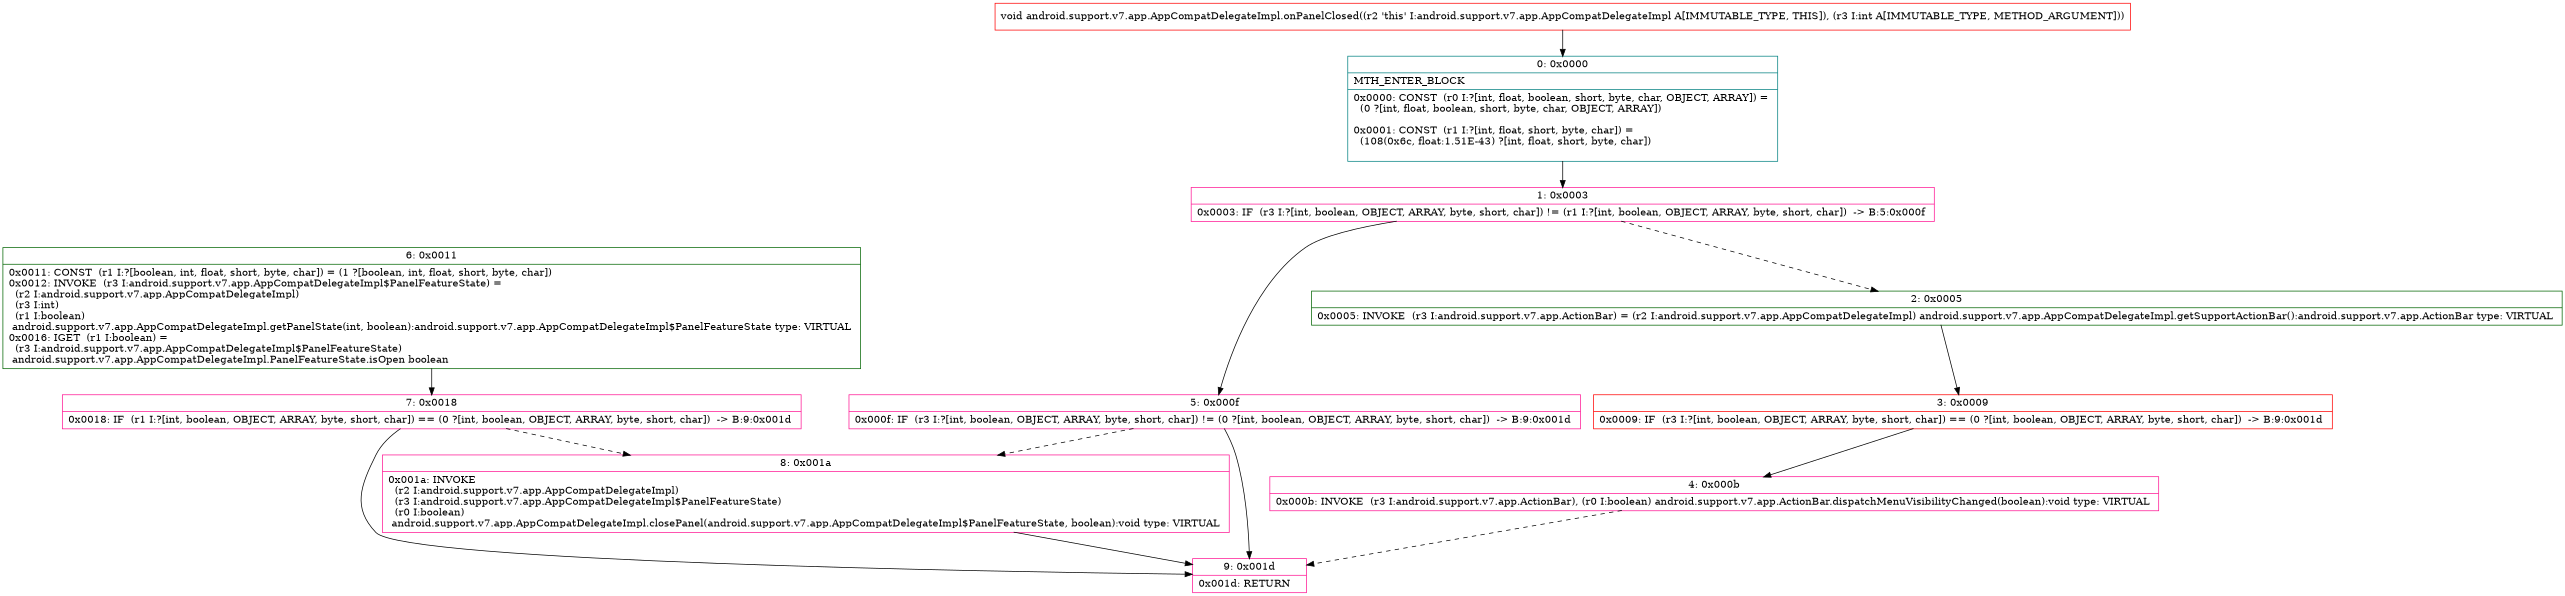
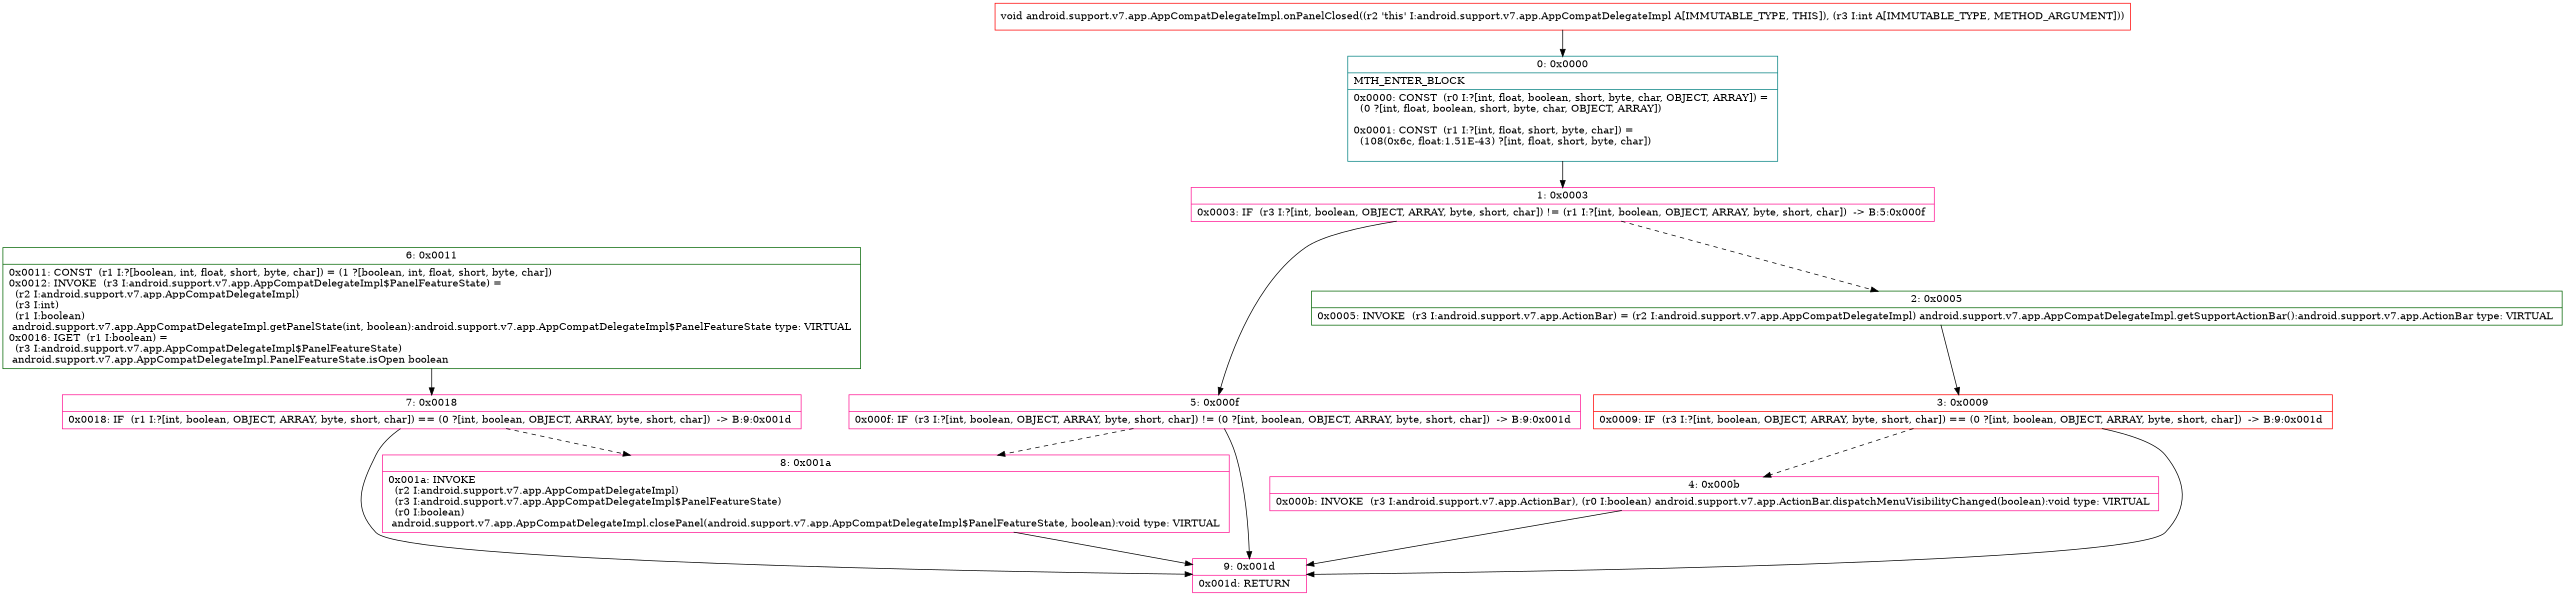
edge "3: 0x0009" -> "4: 0x000b": style solid -> dashed
edge "4: 0x000b" -> "9: 0x001d": style dashed -> solid
edge "3: 0x0009" -> "9: 0x001d": added
